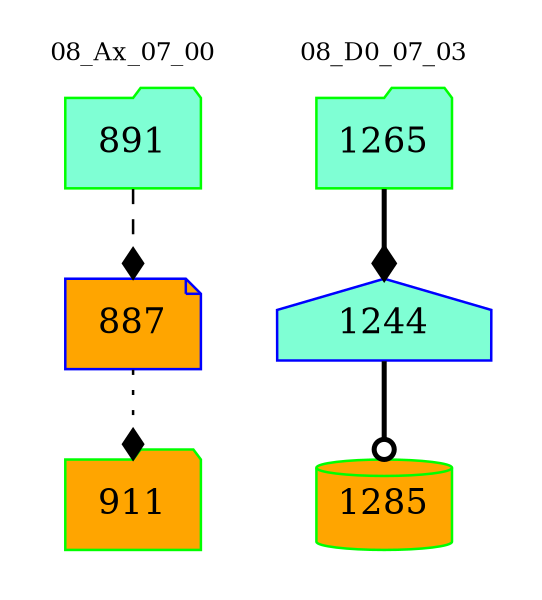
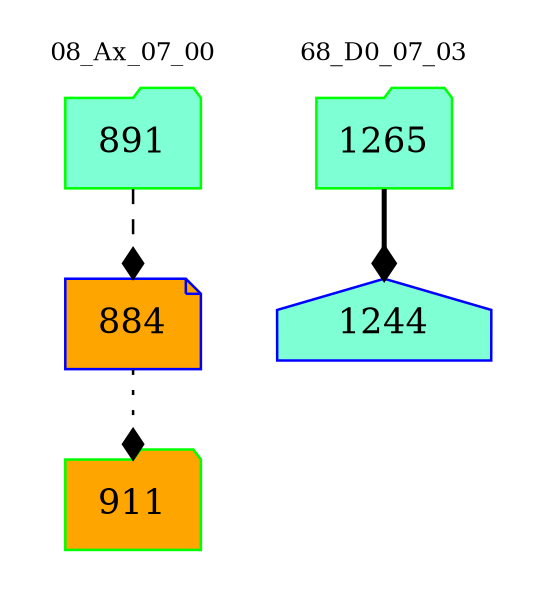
cluster "08_D0_07_03": label "08_D0_07_03" -> "68_D0_07_03"
node "887": label "887" -> "884"
node "1285": removed
